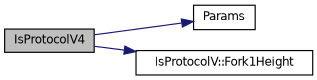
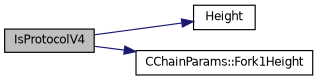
node "Params": label "Params" -> "Height"
node "IsProtocolV::Fork1Height": label "IsProtocolV::Fork1Height" -> "CChainParams::Fork1Height"
